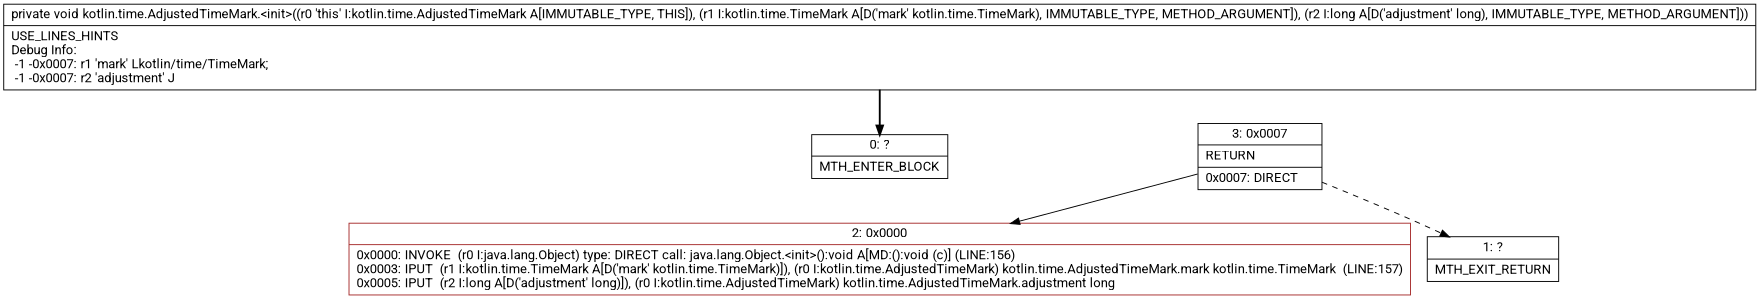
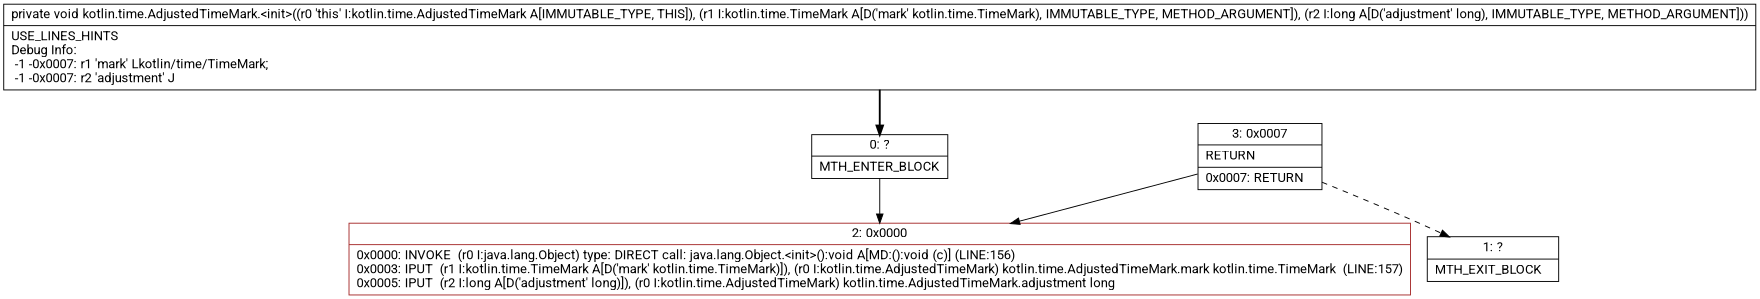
node "3: 0x0007": text "0x0007: DIRECT" -> "0x0007: RETURN"
edge "0: ?" -> "2: 0x0000": added
node "1: ?": text "MTH_EXIT_RETURN" -> "MTH_EXIT_BLOCK"
